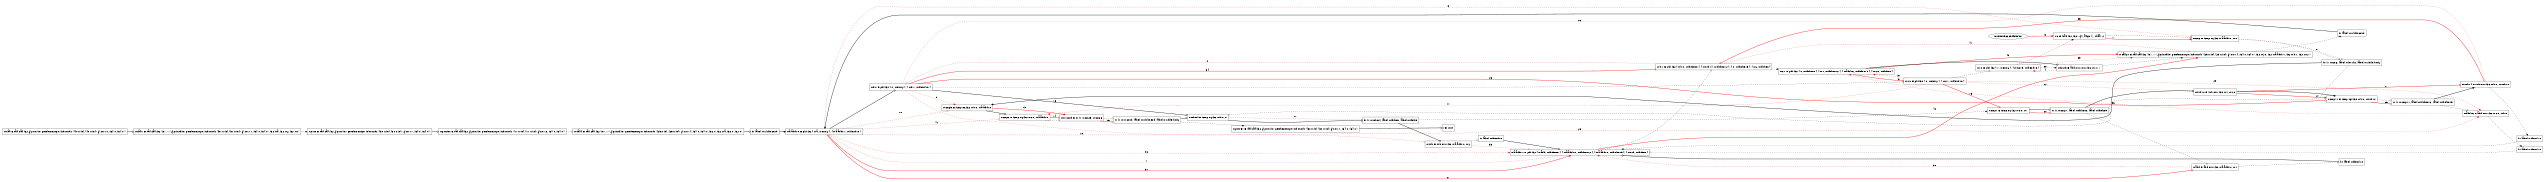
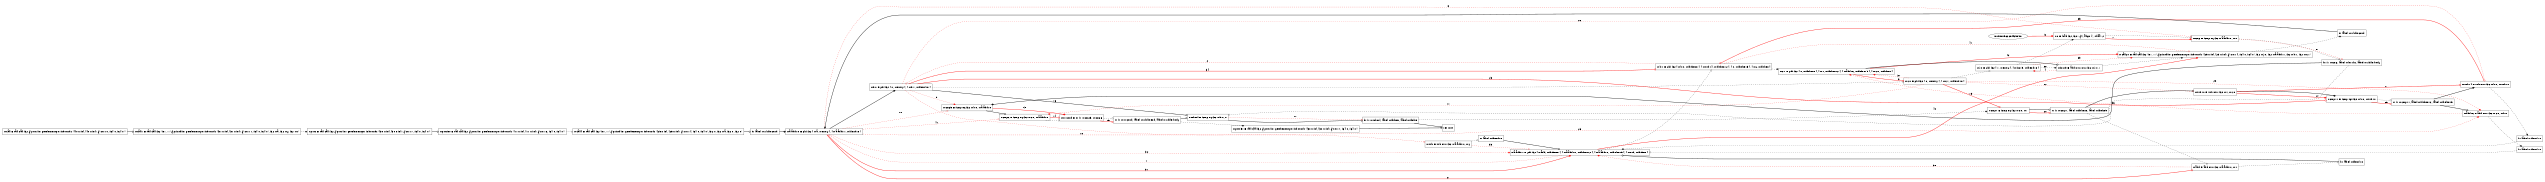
edge "br i1 %cmp11, label %if.then12, label %if.else15" -> "%add16 = add nsw i32 %c.0, %b.0": style dashed -> bold
edge "%a.addr.0 = phi i32 [ %a, %entry ], [ %a.addr.1, %if.end18 ]" -> "%b.0 = phi i32 [ 0, %entry ], [ %b.1, %if.end18 ]": arrowhead odot -> diamond
edge "br i1 %tobool, label %if.then, label %if.else" -> "%sub = sub nsw i32 %a.addr.0, %y": now "br i1 %tobool, label %if.then, label %if.else" -> "ret void"
